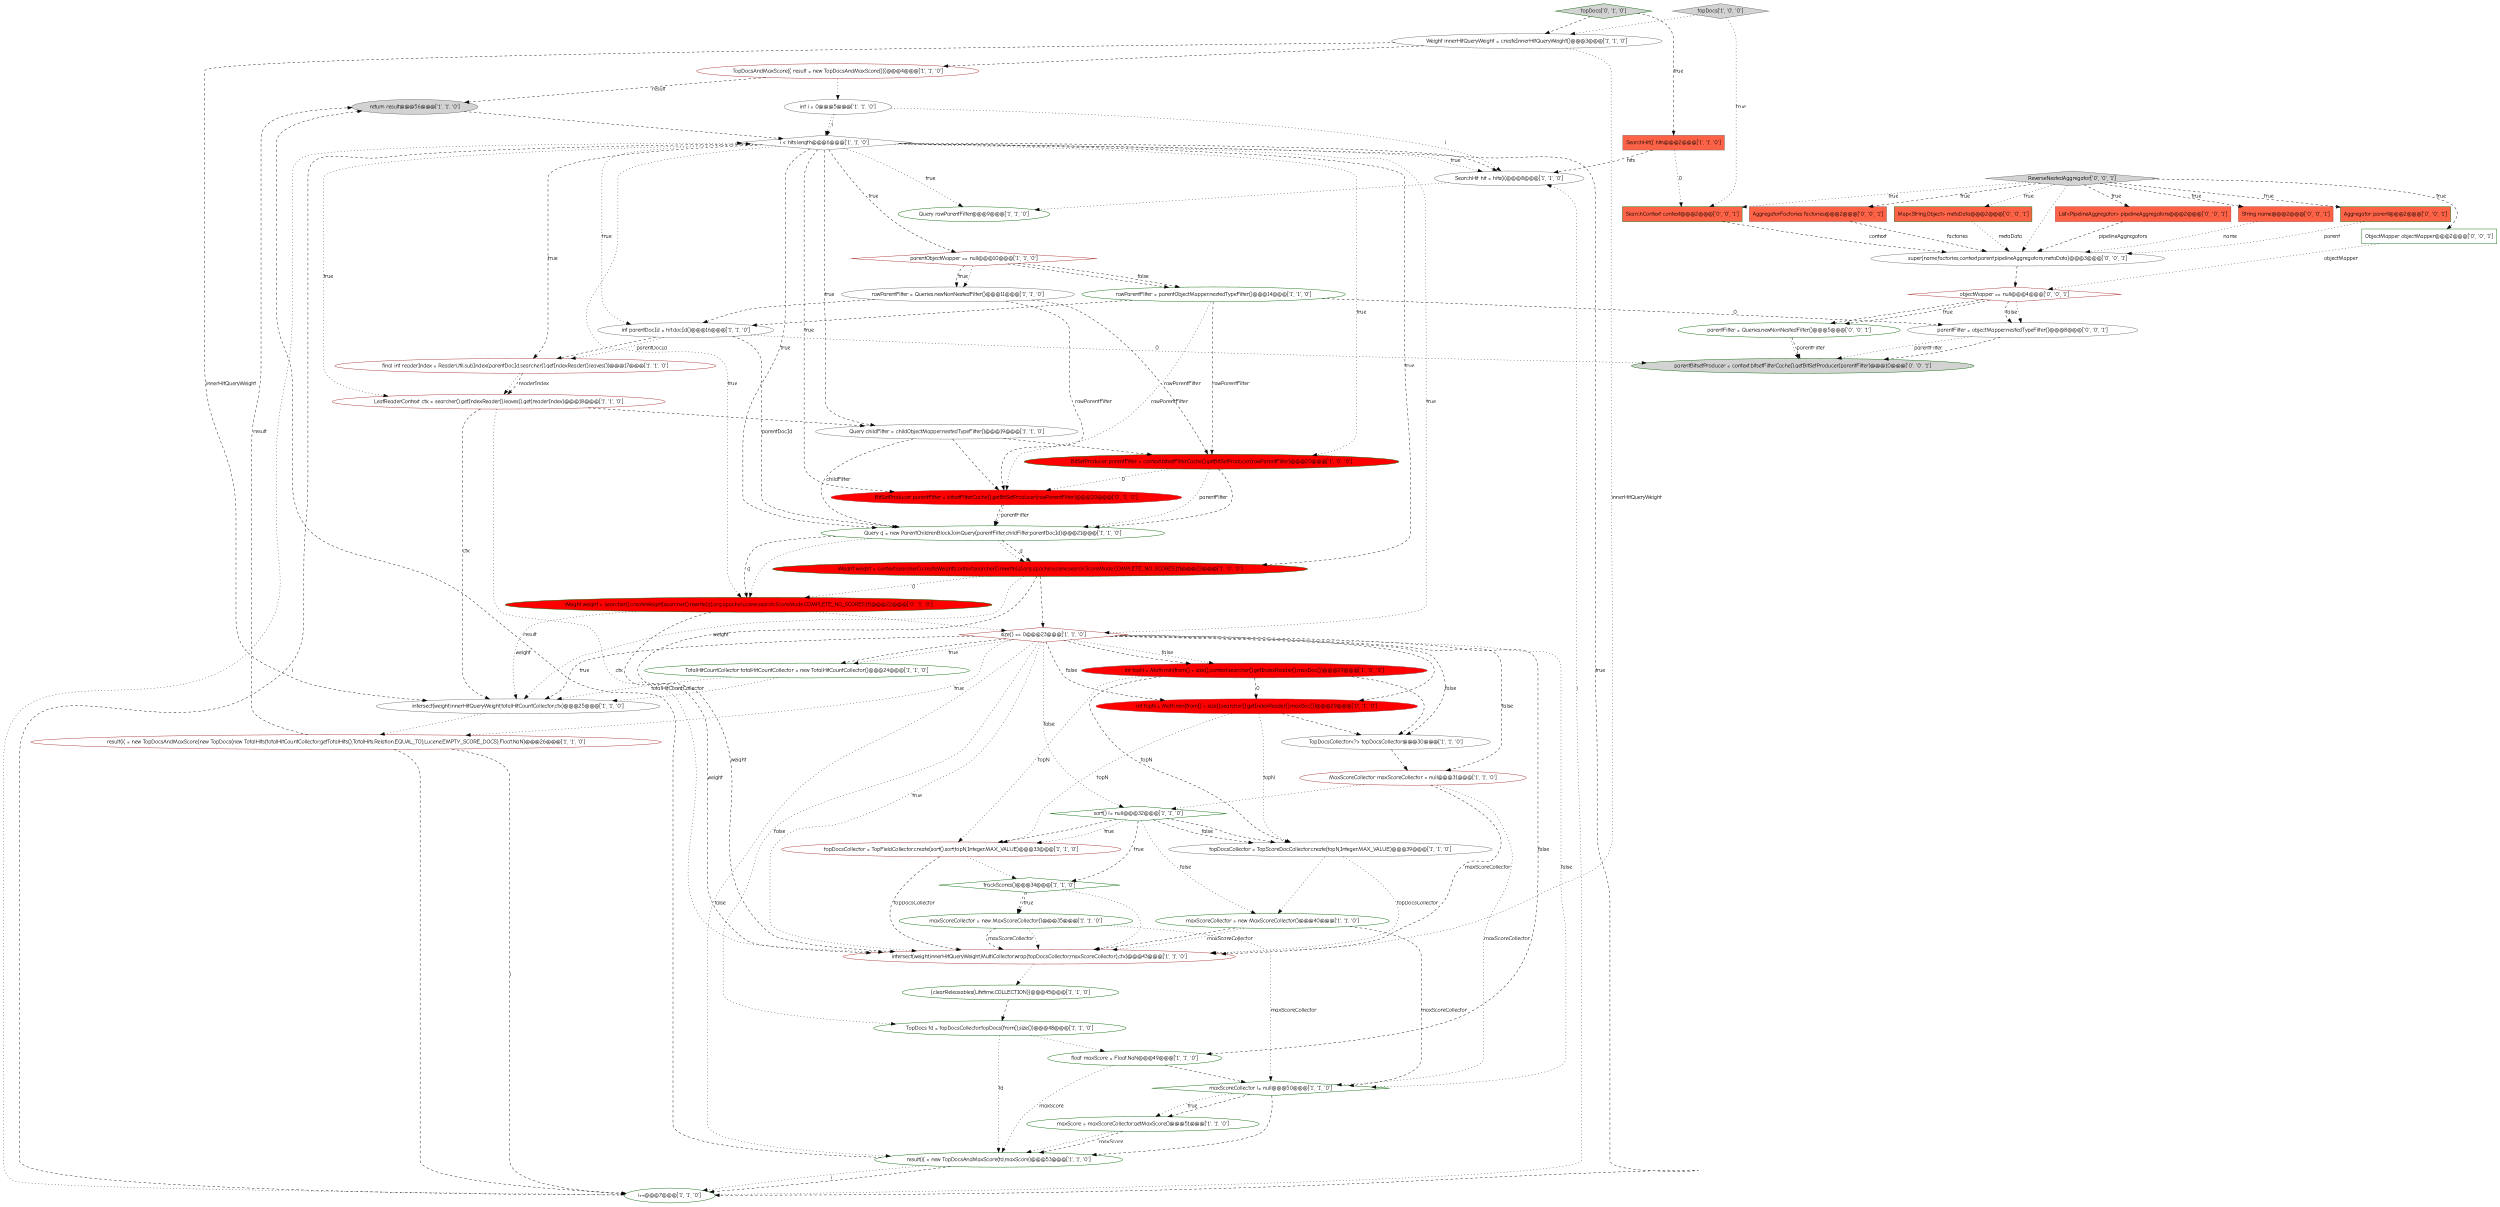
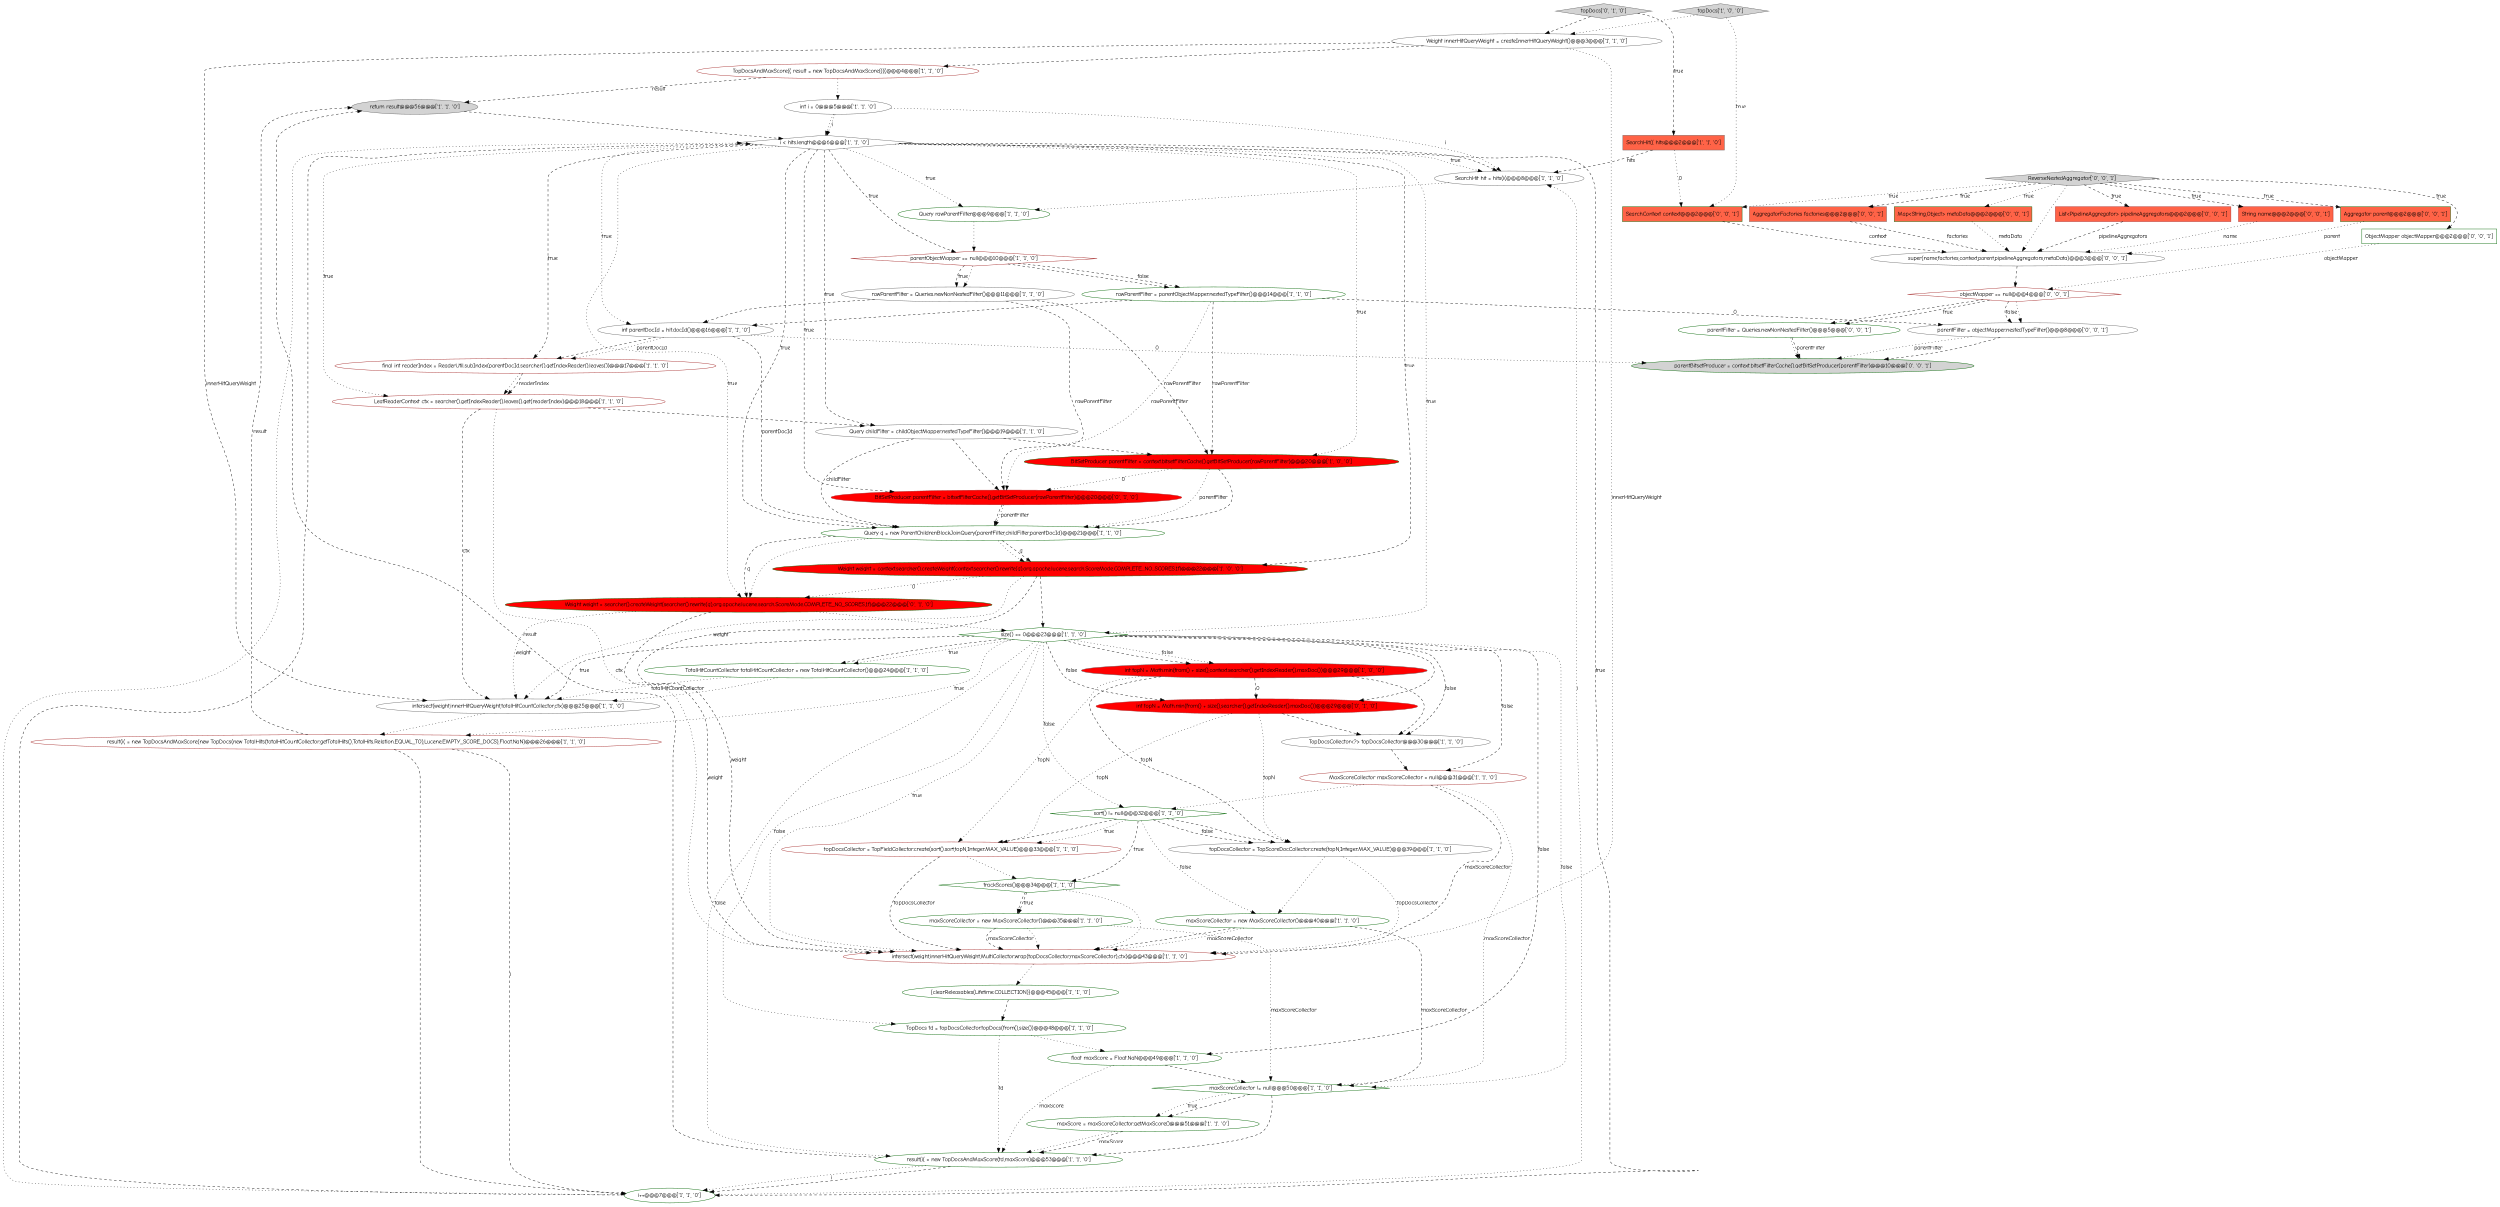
node "topDocs['0', '1', '0']": color darkgreen -> gray40
edge "Query rawParentFilter@@@9@@@['1', '1', '0']" -> "parentObjectMapper == null@@@10@@@['1', '1', '0']": added
node "size() == 0@@@23@@@['1', '1', '0']": color brown -> darkgreen
